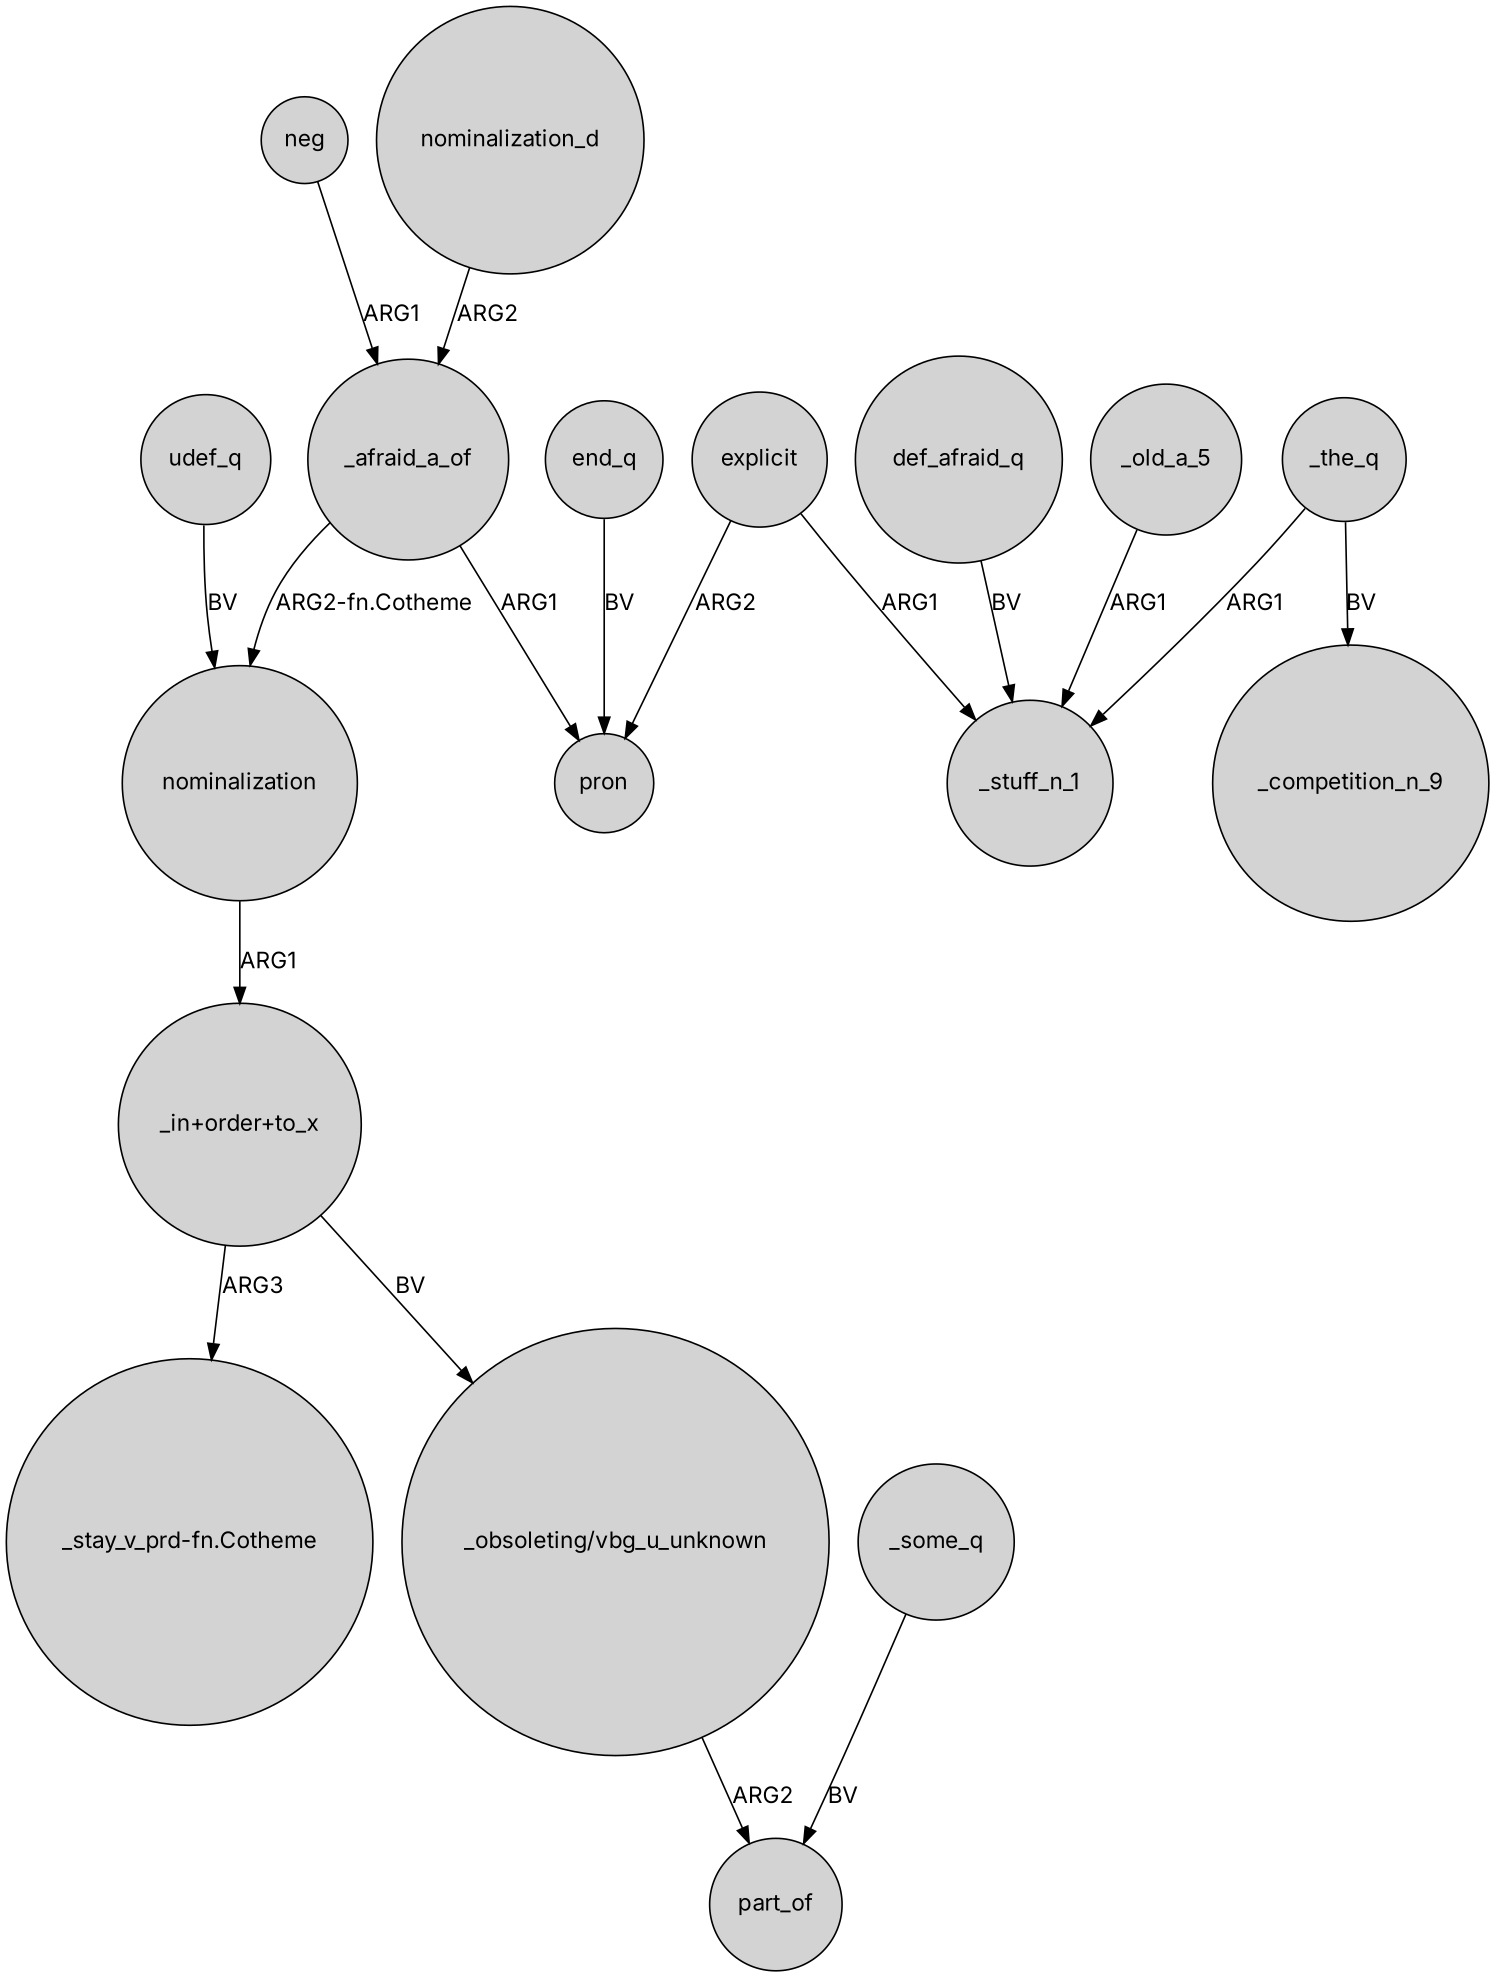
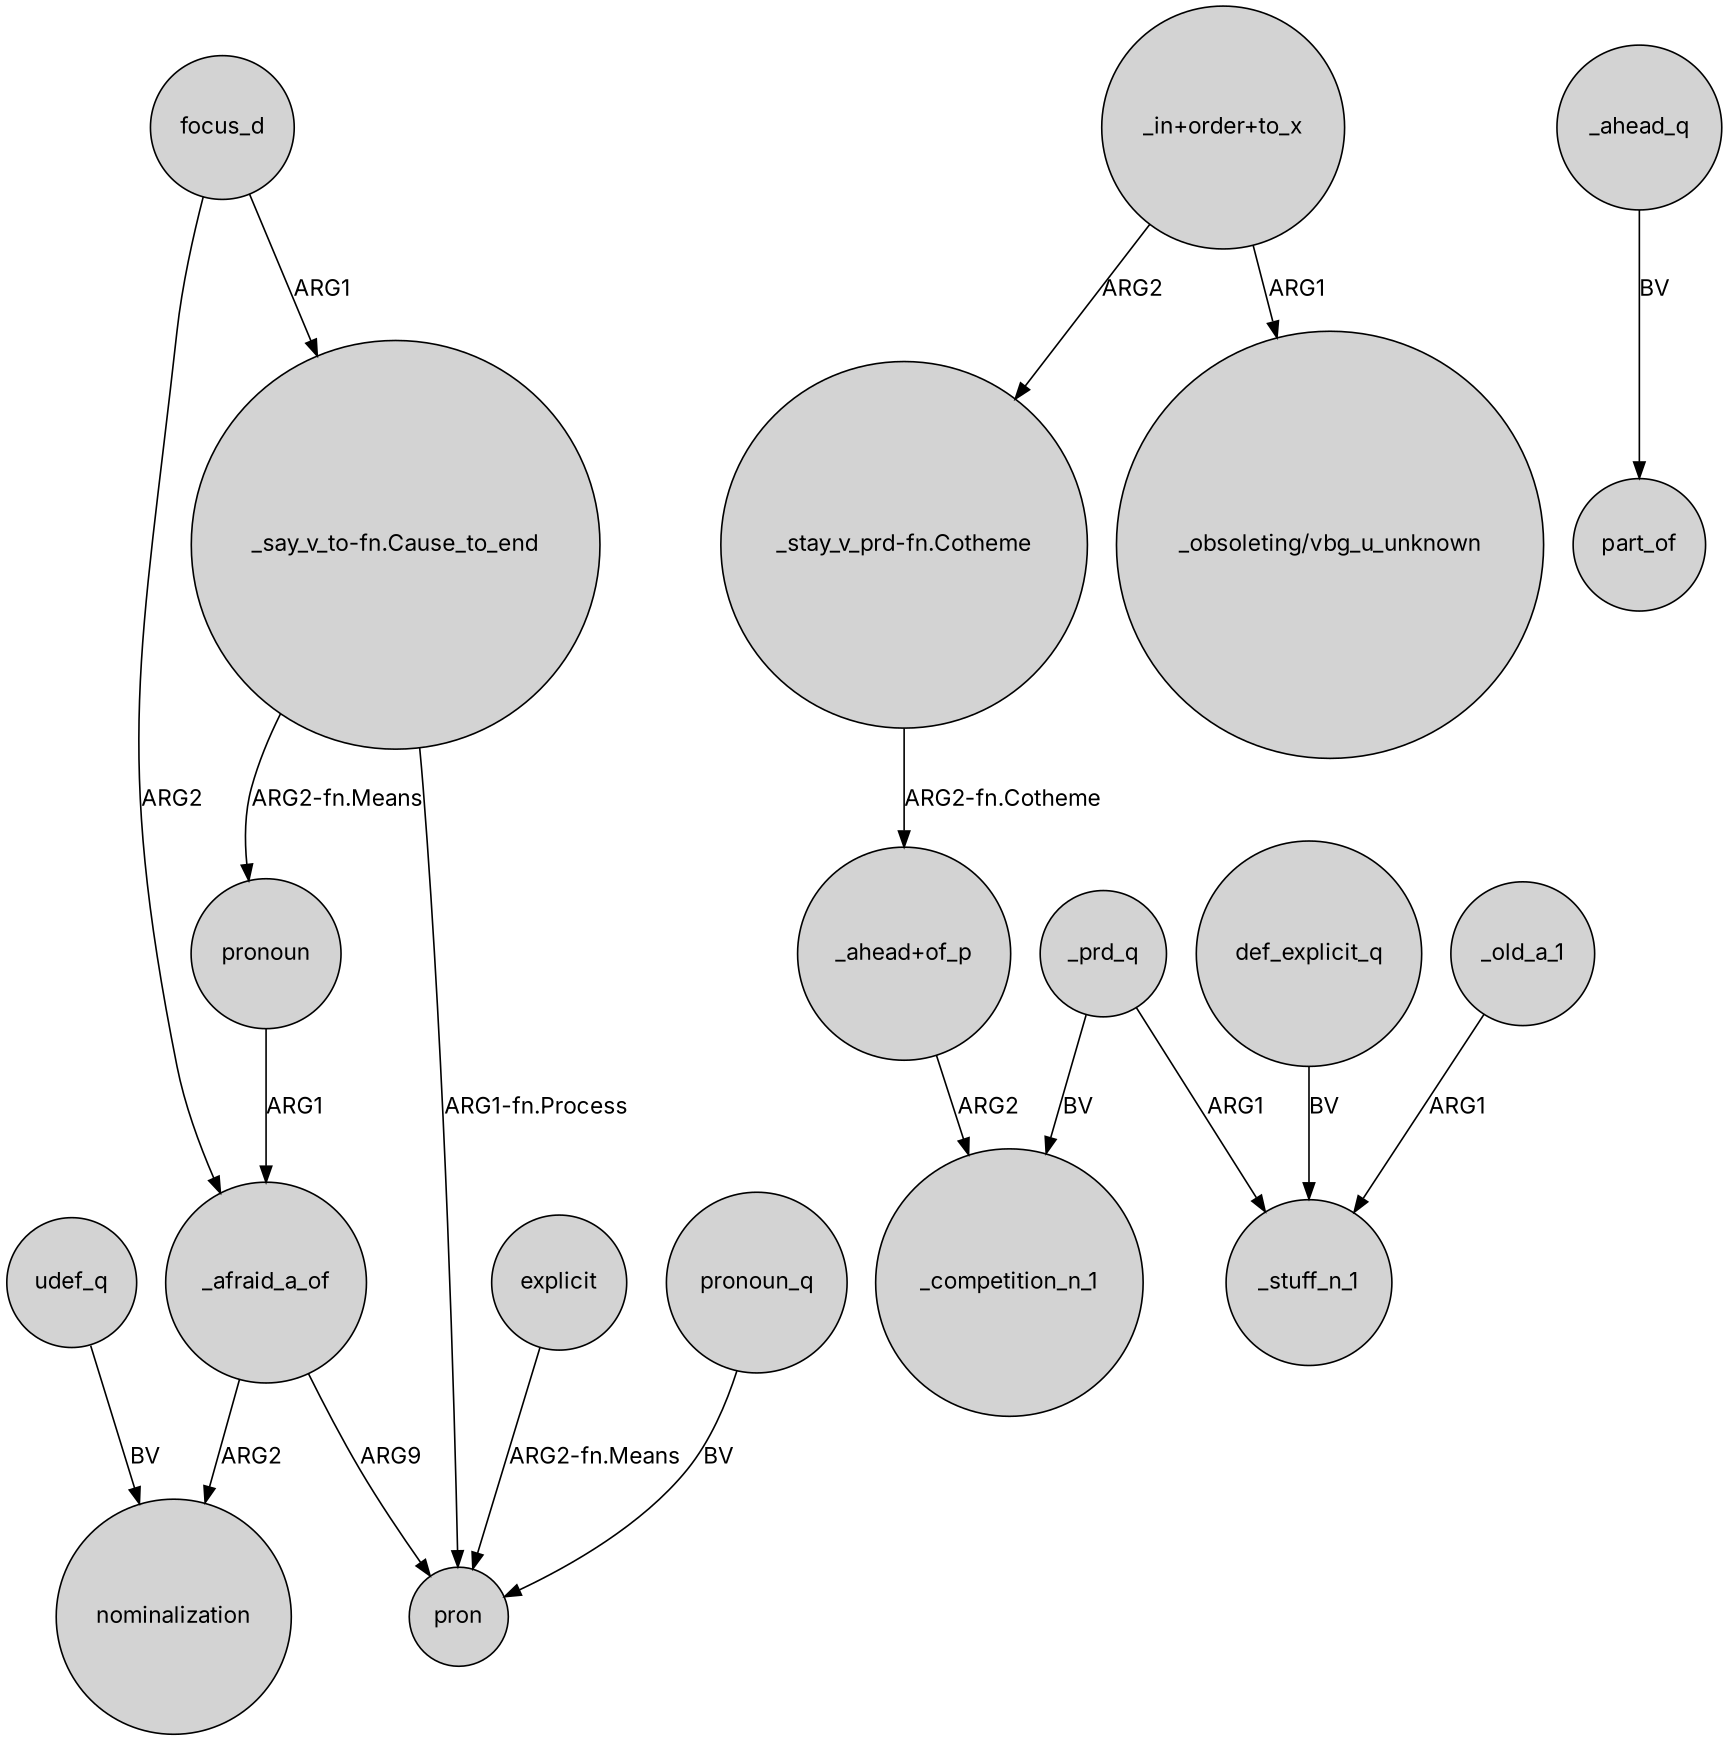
node "neg": label "neg" -> "pronoun"
node "nominalization_d": label "nominalization_d" -> "focus_d"
node "end_q": label "end_q" -> "pronoun_q"
node "def_afraid_q": label "def_afraid_q" -> "def_explicit_q"
node "_old_a_5": label "_old_a_5" -> "_old_a_1"
node "_the_q": label "_the_q" -> "_prd_q"
node "_say_v_to-fn.Cause_to_end": added
edge "_afraid_a_of" -> "nominalization": label "ARG2-fn.Cotheme" -> "ARG2"
edge "_afraid_a_of" -> "pron": label "ARG1" -> "ARG9"
edge "explicit" -> "pron": label "ARG2" -> "ARG2-fn.Means"
edge "explicit" -> "_stuff_n_1": removed, label "ARG1"
node "_competition_n_9": label "_competition_n_9" -> "_competition_n_1"
edge "nominalization" -> "_in+order+to_x": removed, label "ARG1"
node "_ahead+of_p": added
edge "_in+order+to_x" -> "_stay_v_prd-fn.Cotheme": label "ARG3" -> "ARG2"
edge "_in+order+to_x" -> "_obsoleting/vbg_u_unknown": label "BV" -> "ARG1"
node "_some_q": label "_some_q" -> "_ahead_q"
edge "_obsoleting/vbg_u_unknown" -> "part_of": removed, label "ARG2"
